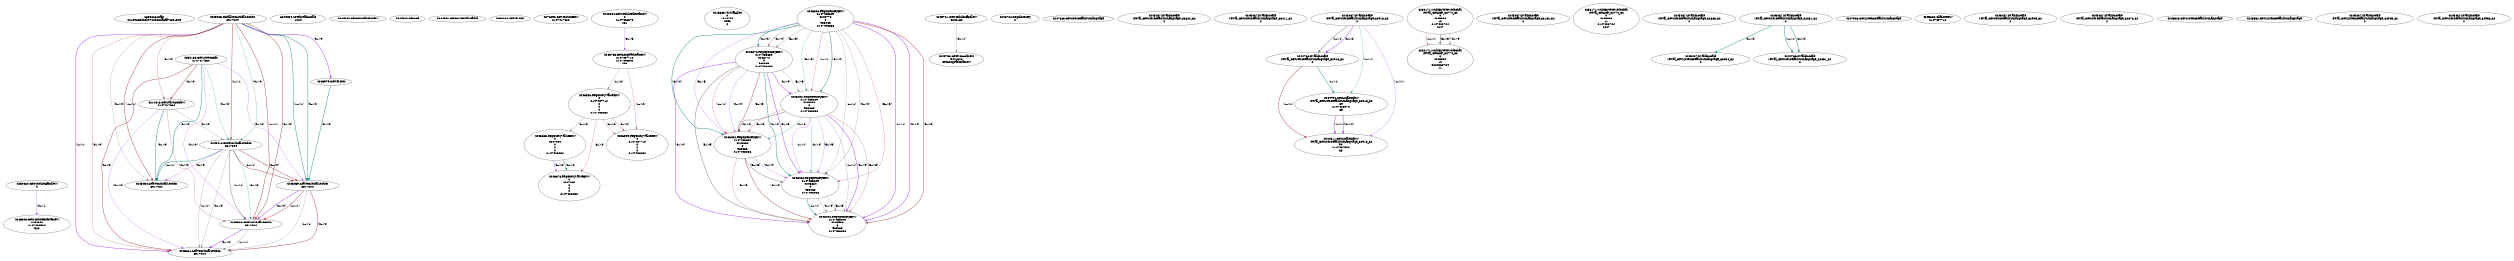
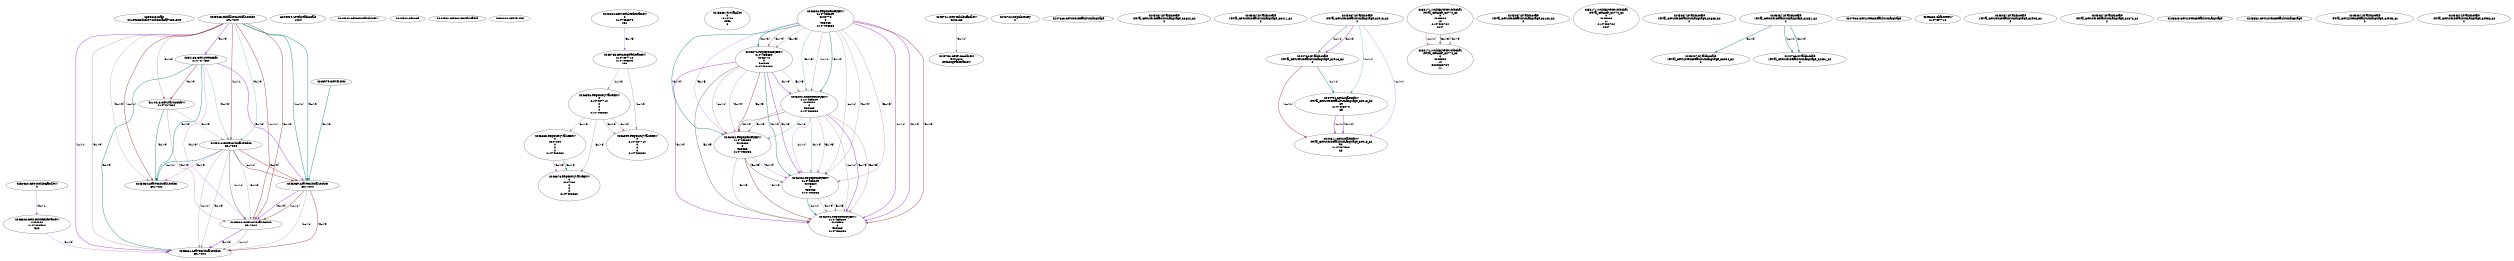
node "4276690.GetVersionExW 2147417420": removed
edge "4243965.InitializeCriticalSection 6917004" -> "4243979.GetVersion": now "4243965.InitializeCriticalSection 6917004" -> "4250188.GetSystemInfo 2147417660"
edge "4250188.GetSystemInfo 2147417660" -> "4245469.LeaveCriticalSection 6917004": style solid -> bold
edge "4250188.GetSystemInfo 2147417660" -> "4245621.LeaveCriticalSection 6917004": color brown -> teal
edge "4214413.GetStartupInfoW 2147417624" -> "4245621.LeaveCriticalSection 6917004": now "4243306.GetModuleFileNameW 4194304 2147408904 522" -> "4245621.LeaveCriticalSection 6917004"
